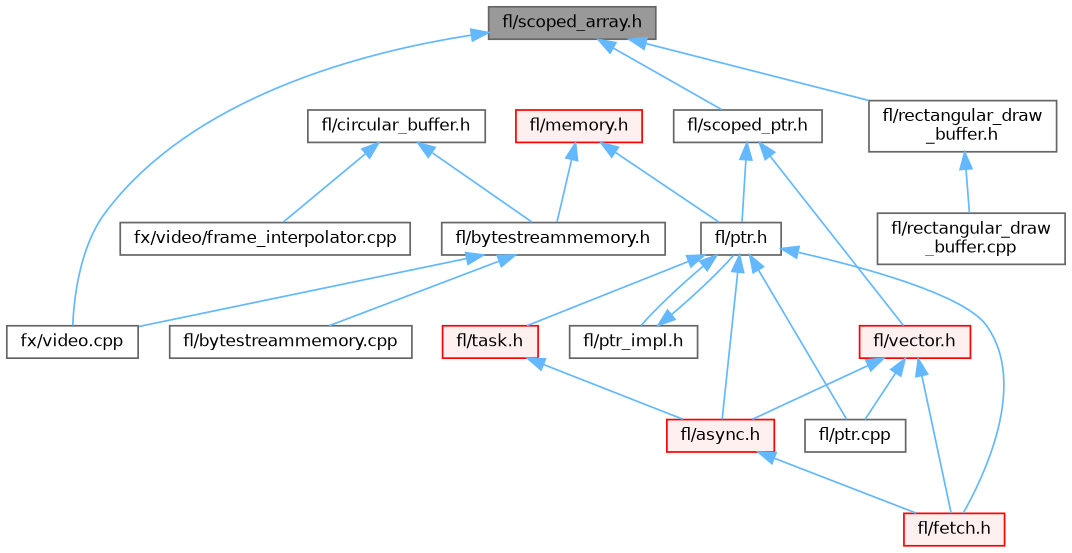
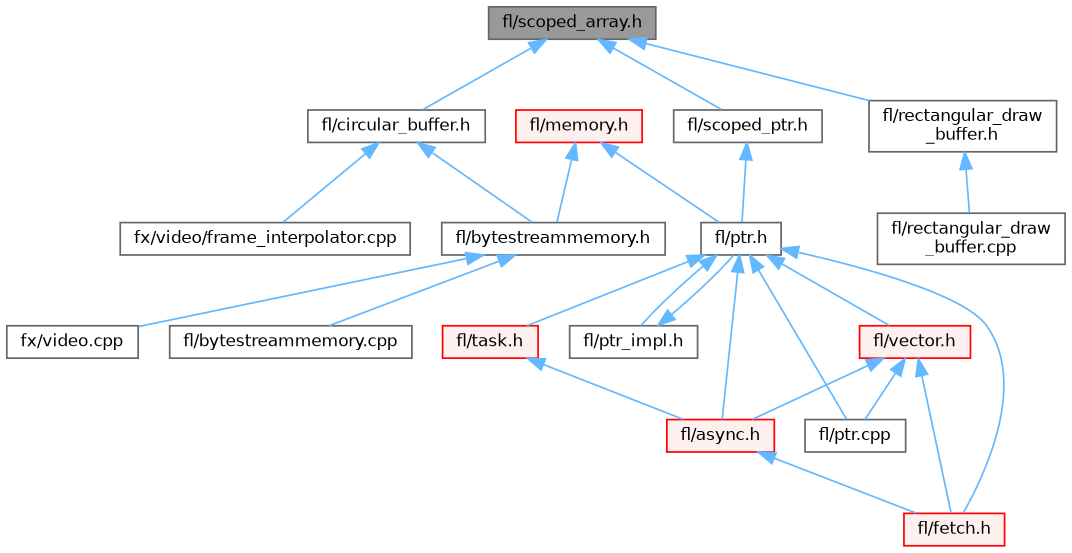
edge "fx/video.cpp" -> "fl/scoped_array.h": now "fl/circular_buffer.h" -> "fl/scoped_array.h"
edge "fl/vector.h" -> "fl/scoped_ptr.h": now "fl/vector.h" -> "fl/ptr.h"
